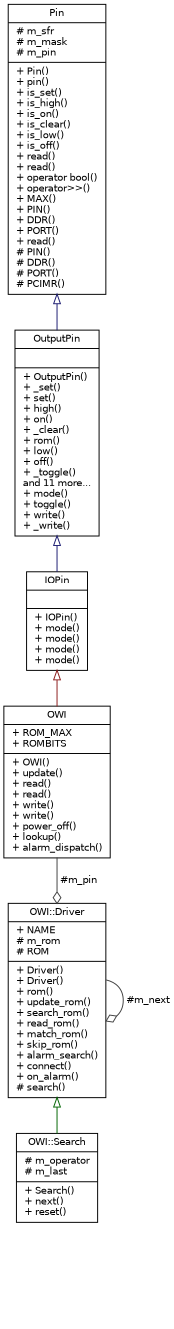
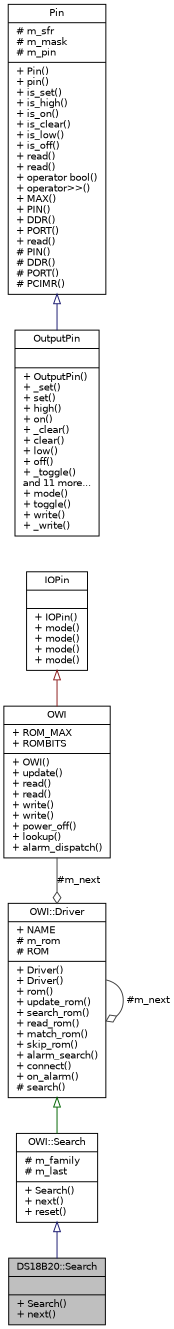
node "OutputPin": text "+ rom()" -> "+ clear()"
edge "IOPin" -> "OutputPin": removed
edge "OWI" -> "OWI::Driver": label " #m_pin" -> " #m_next"
node "OWI::Search": text "# m_operator" -> "# m_family"
node "DS18B20::Search": added
